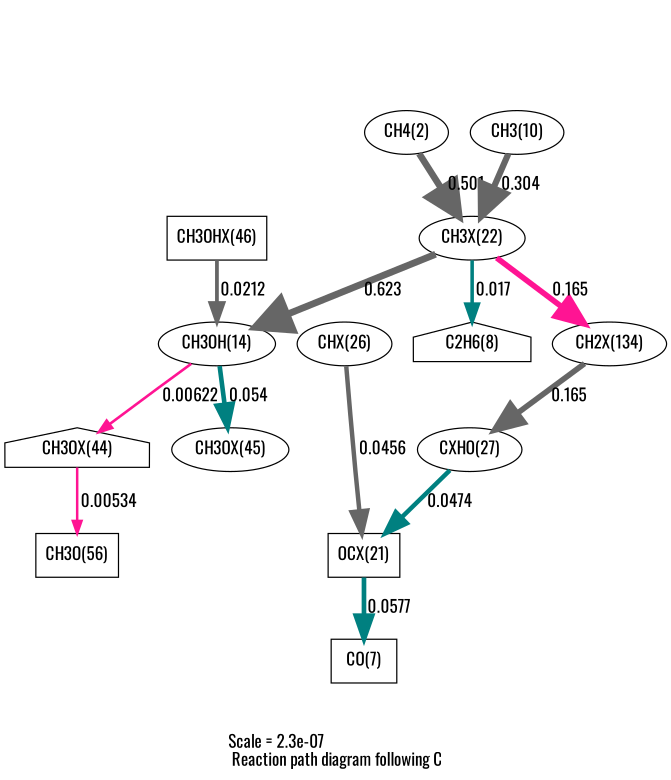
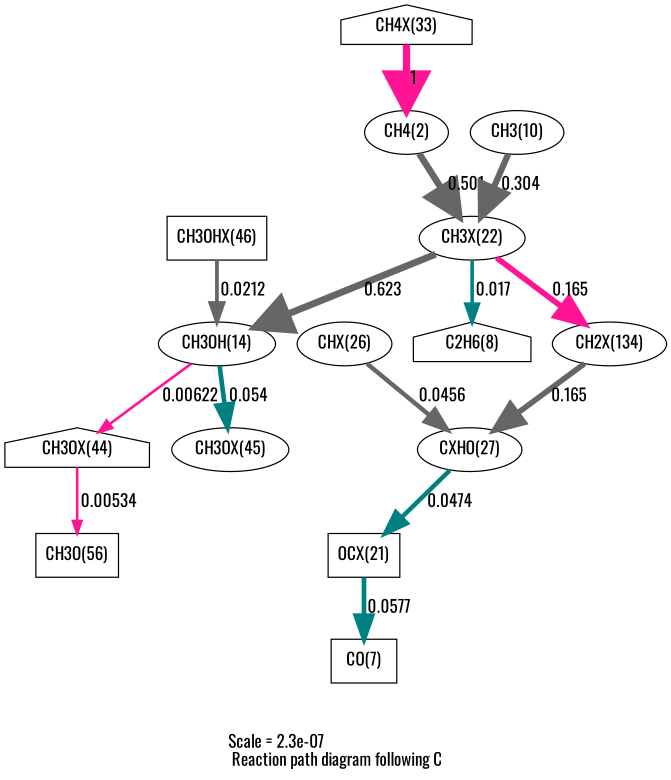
node "CH4X(33)": added
edge "CHX(26)" -> "OCX(21)": now "CHX(26)" -> "CXHO(27)"
